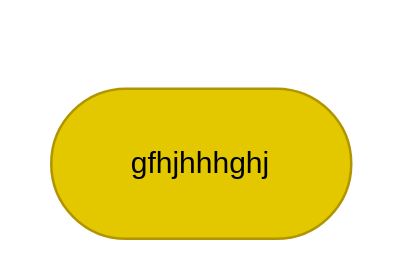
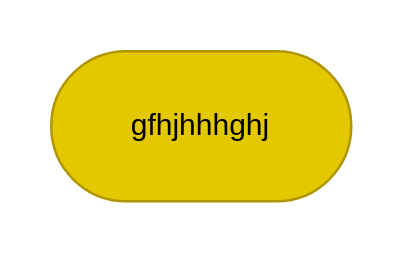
node "gfhjhhhghj": moved (201, 164) -> (201, 126)
